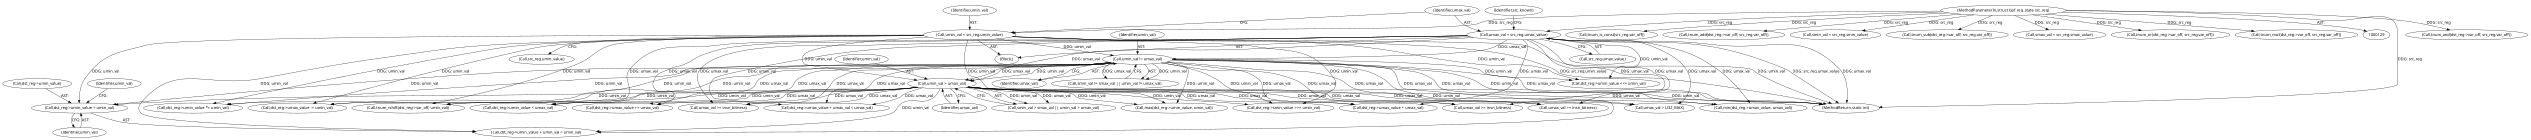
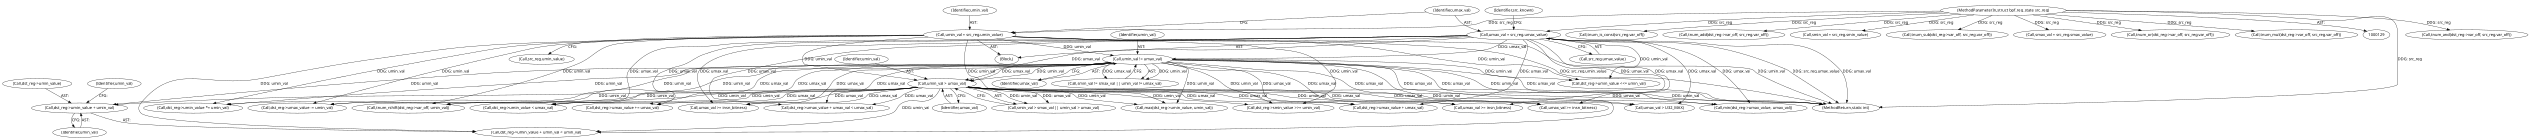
edge "(Call,umin_val = src_reg.umin_value)" -> "(Call,dst_reg->umin_value + umin_val)": removed, label "DDG: umin_val"
